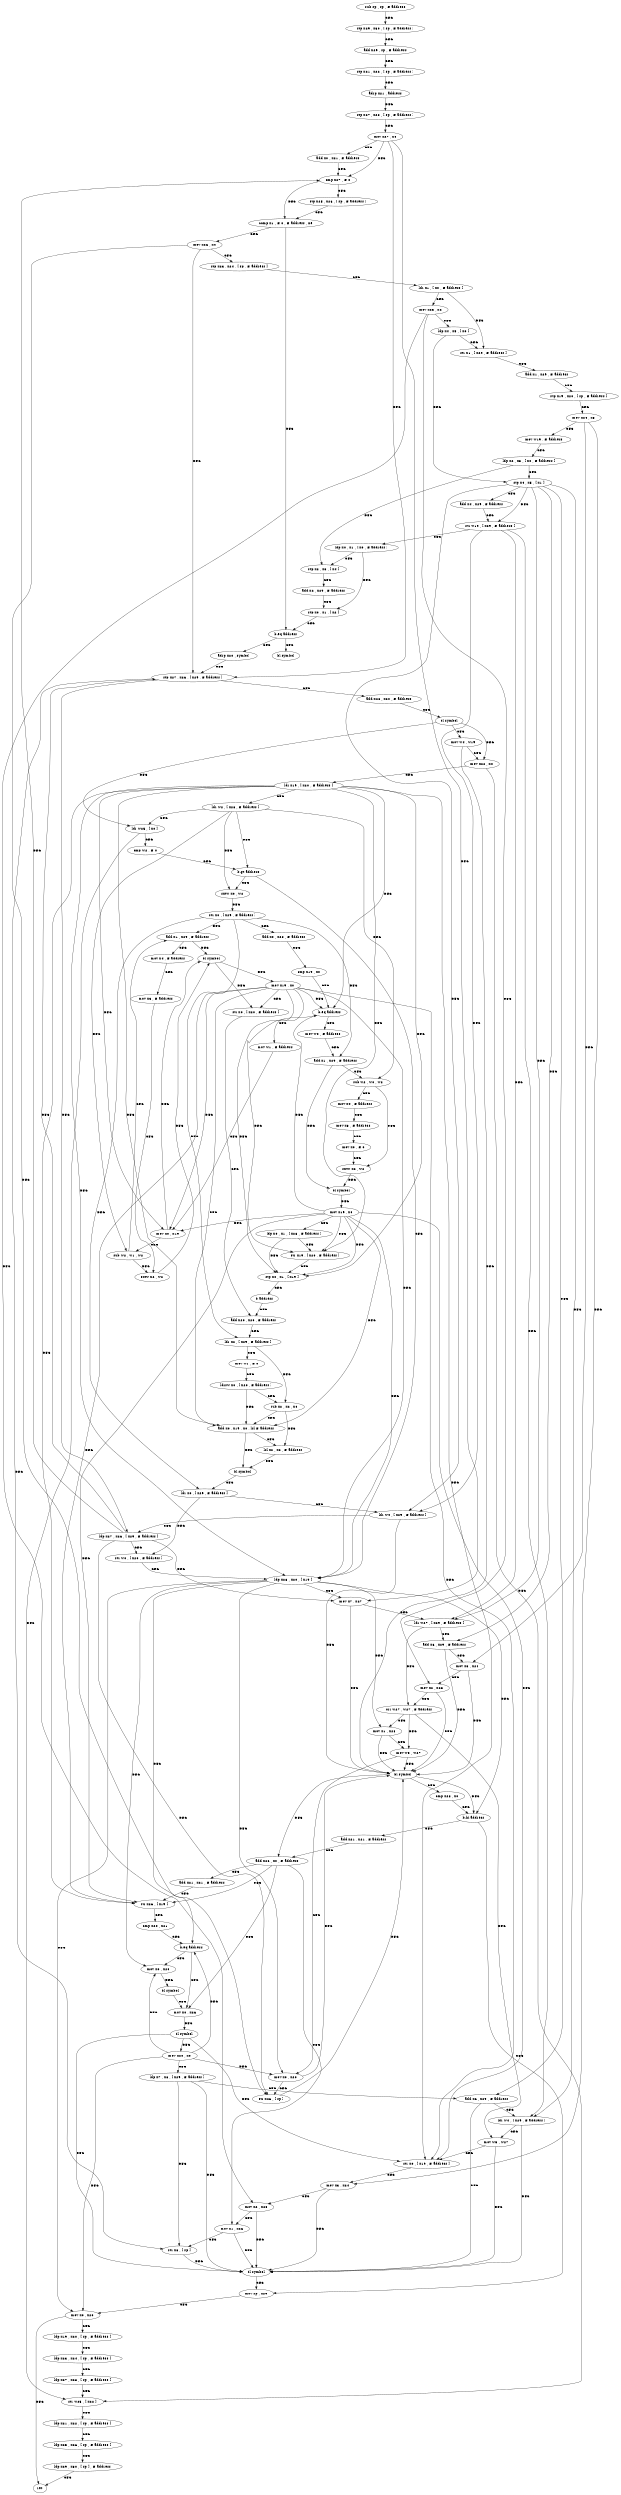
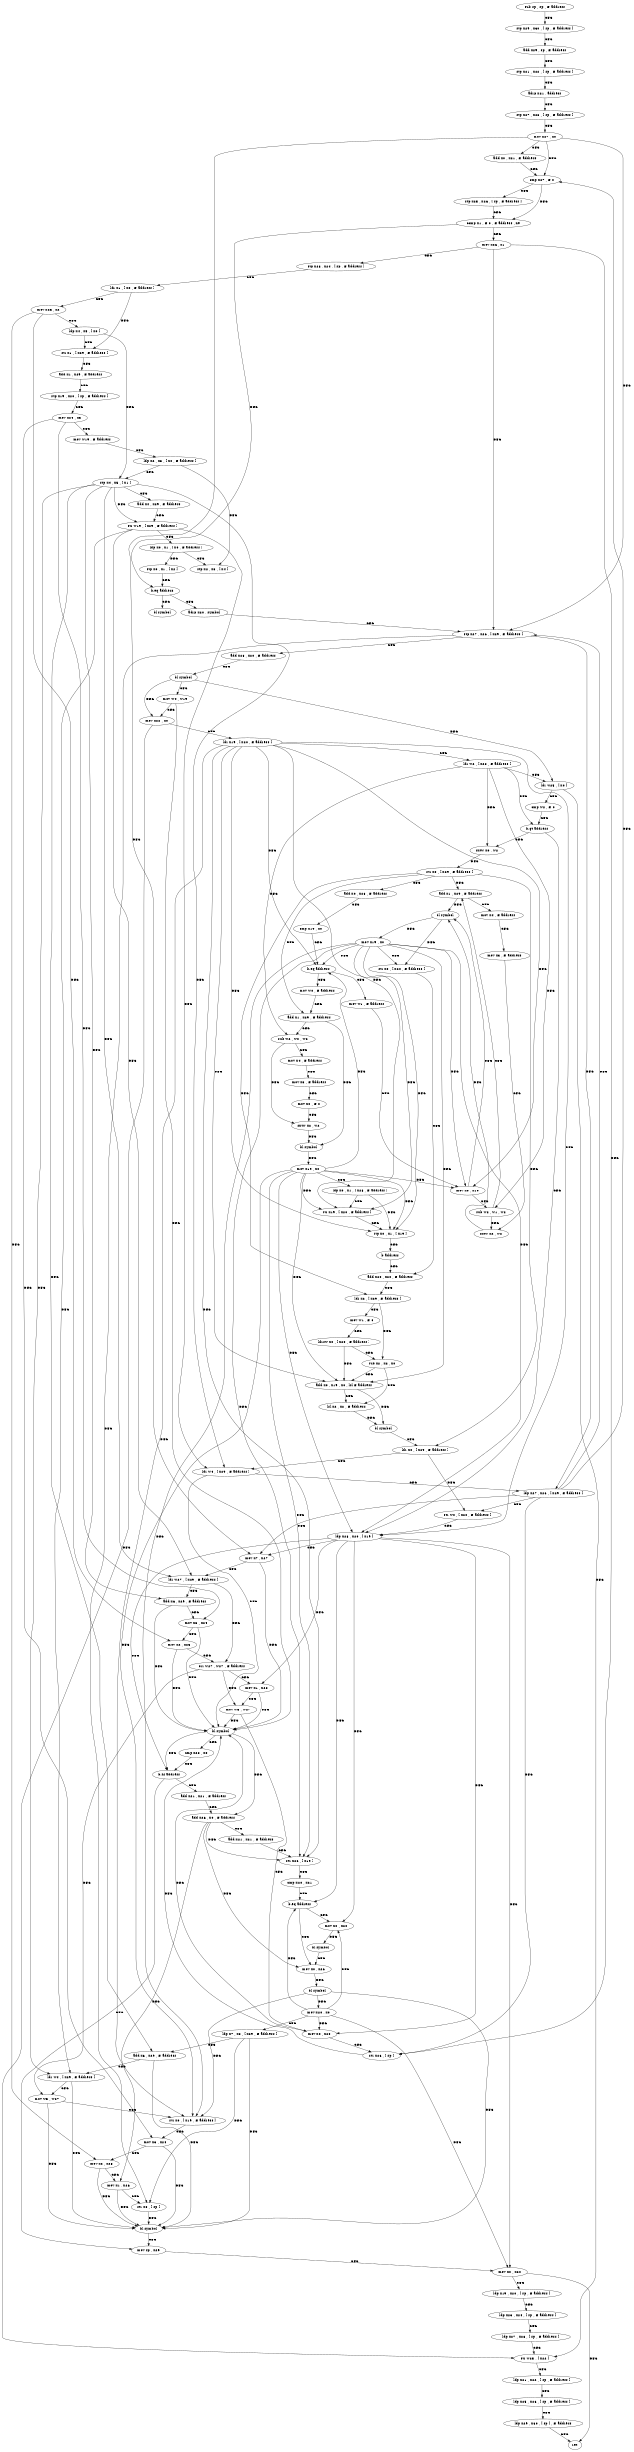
edge "adrp x21 , address" -> "stp x27 , x28 , [ sp , # address ]": label "DFG" -> "CFG"
node "mov x26 , x4": label "mov x26 , x4" -> "mov x26 , x1"
node "add x2 , x29 , # address": removed
